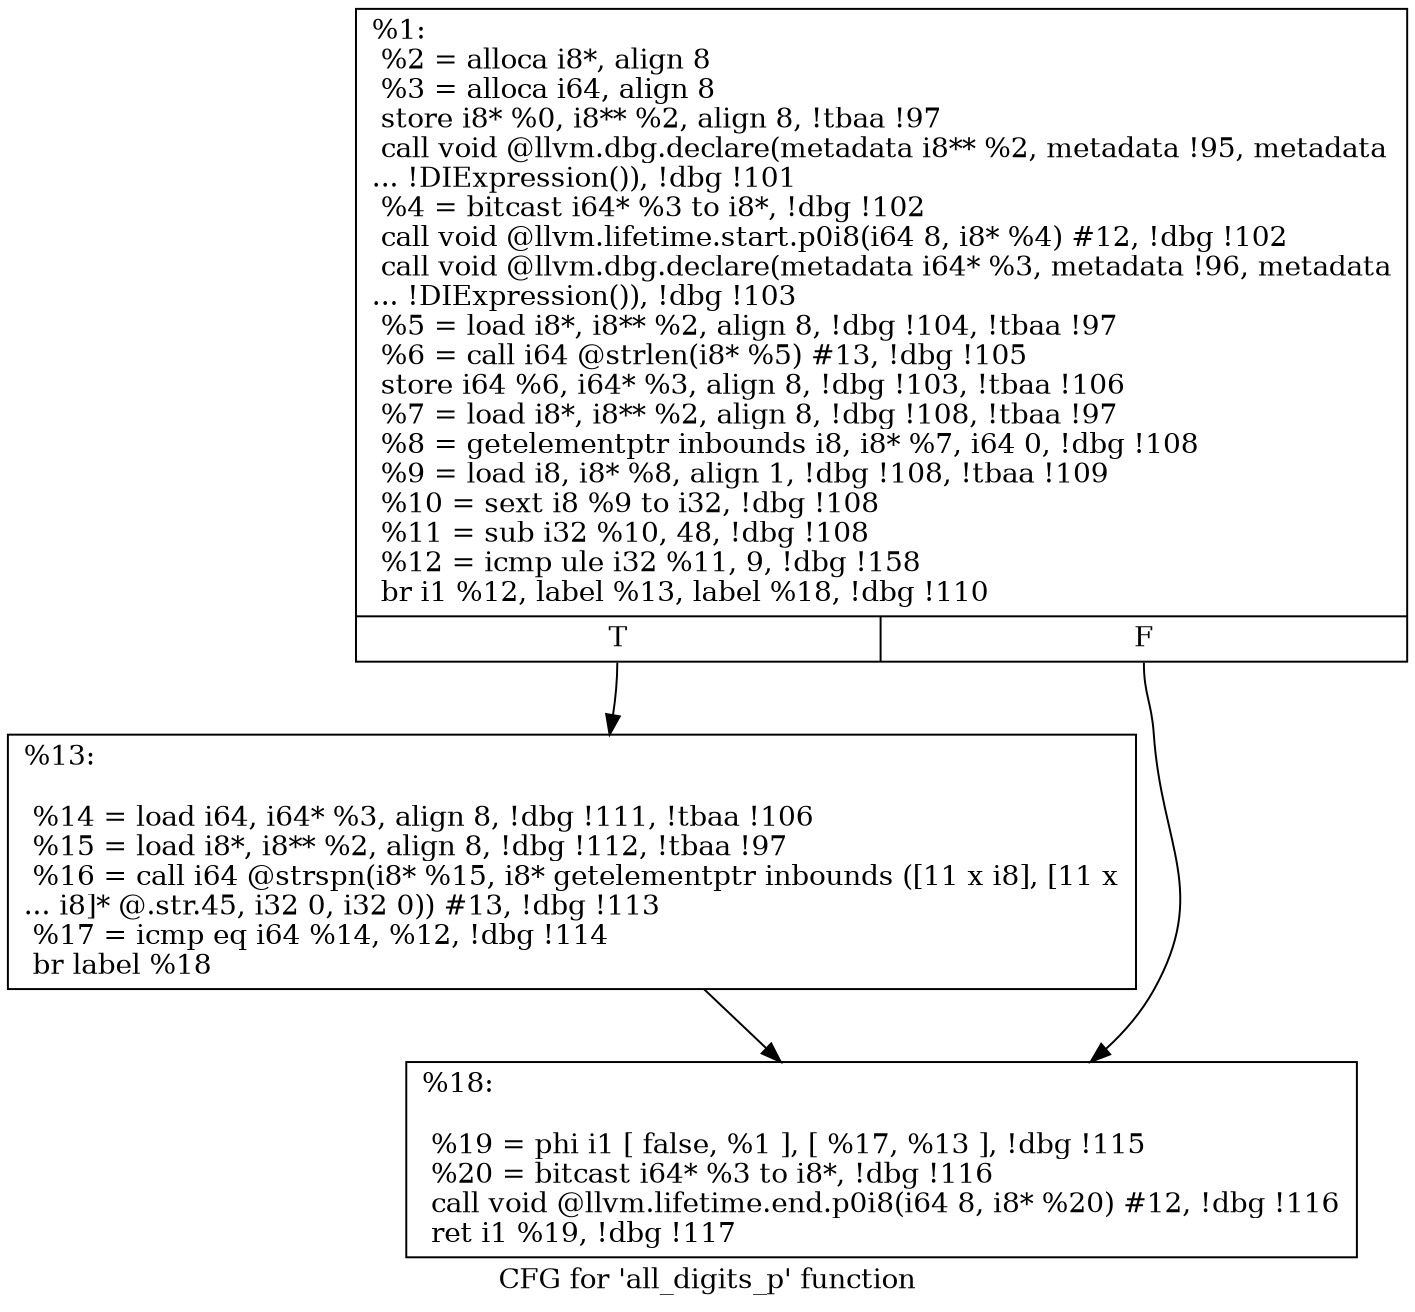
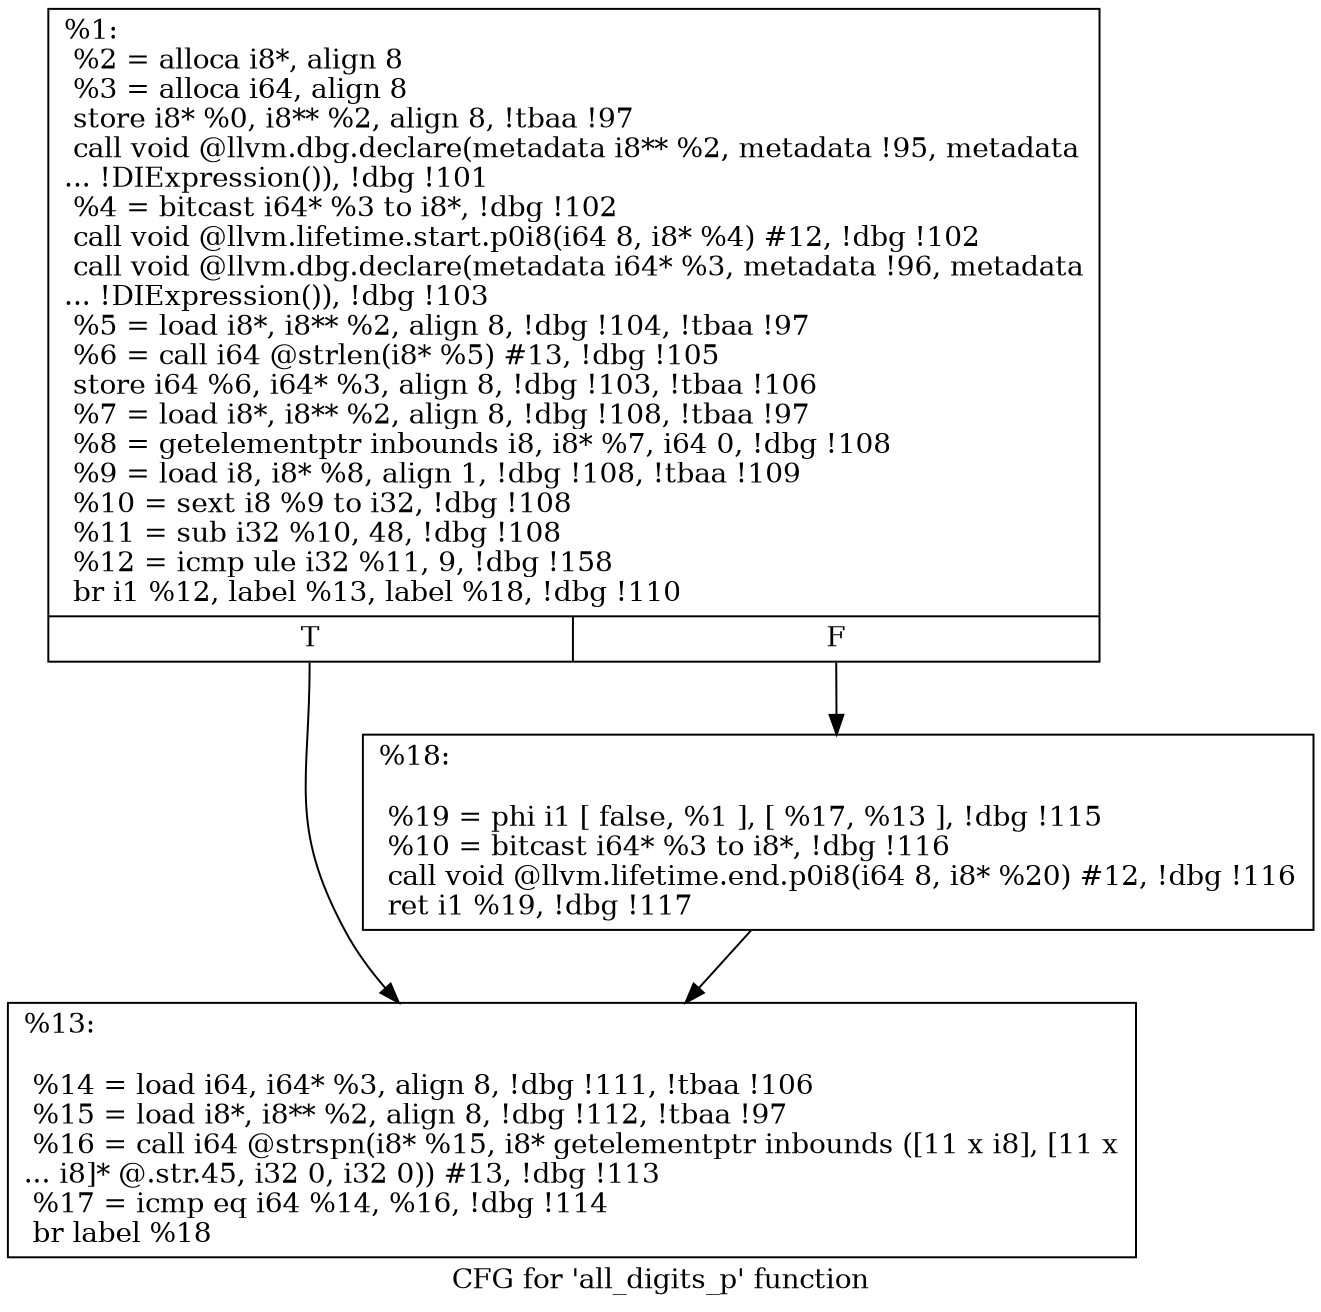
node "%13:": text "%17 = icmp eq i64 %14, %12, !dbg !114" -> "%17 = icmp eq i64 %14, %16, !dbg !114"
edge "%13:" -> "%18:": reversed
node "%18:": text "%20 = bitcast i64* %3 to i8*, !dbg !116" -> "%10 = bitcast i64* %3 to i8*, !dbg !116"
